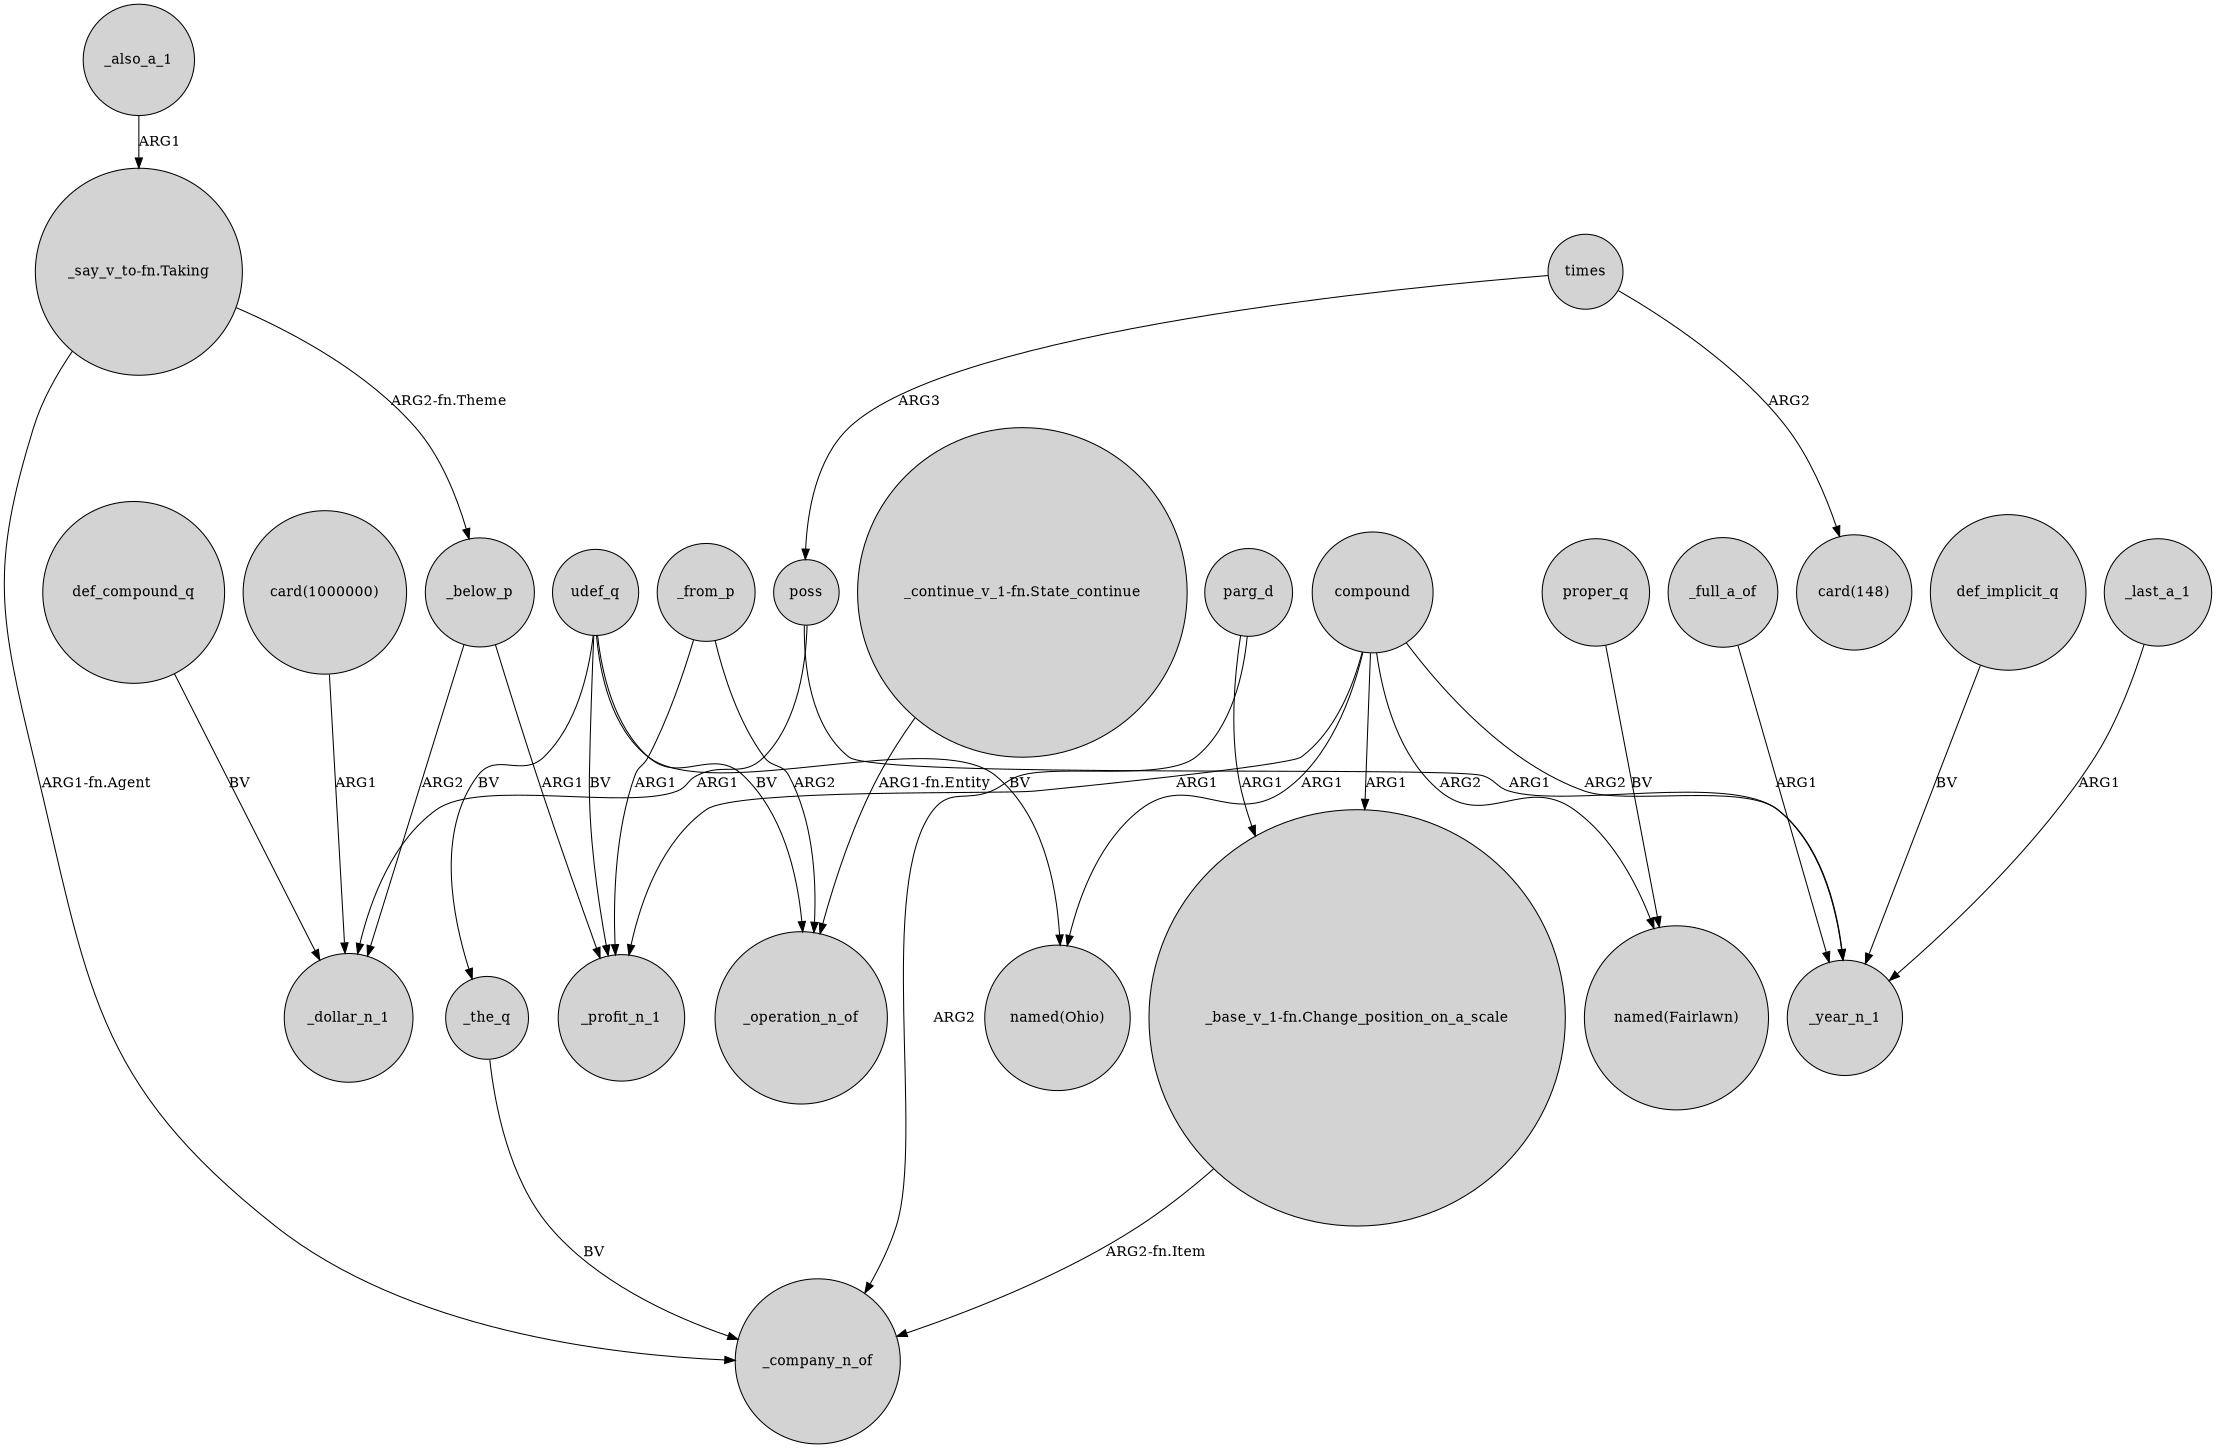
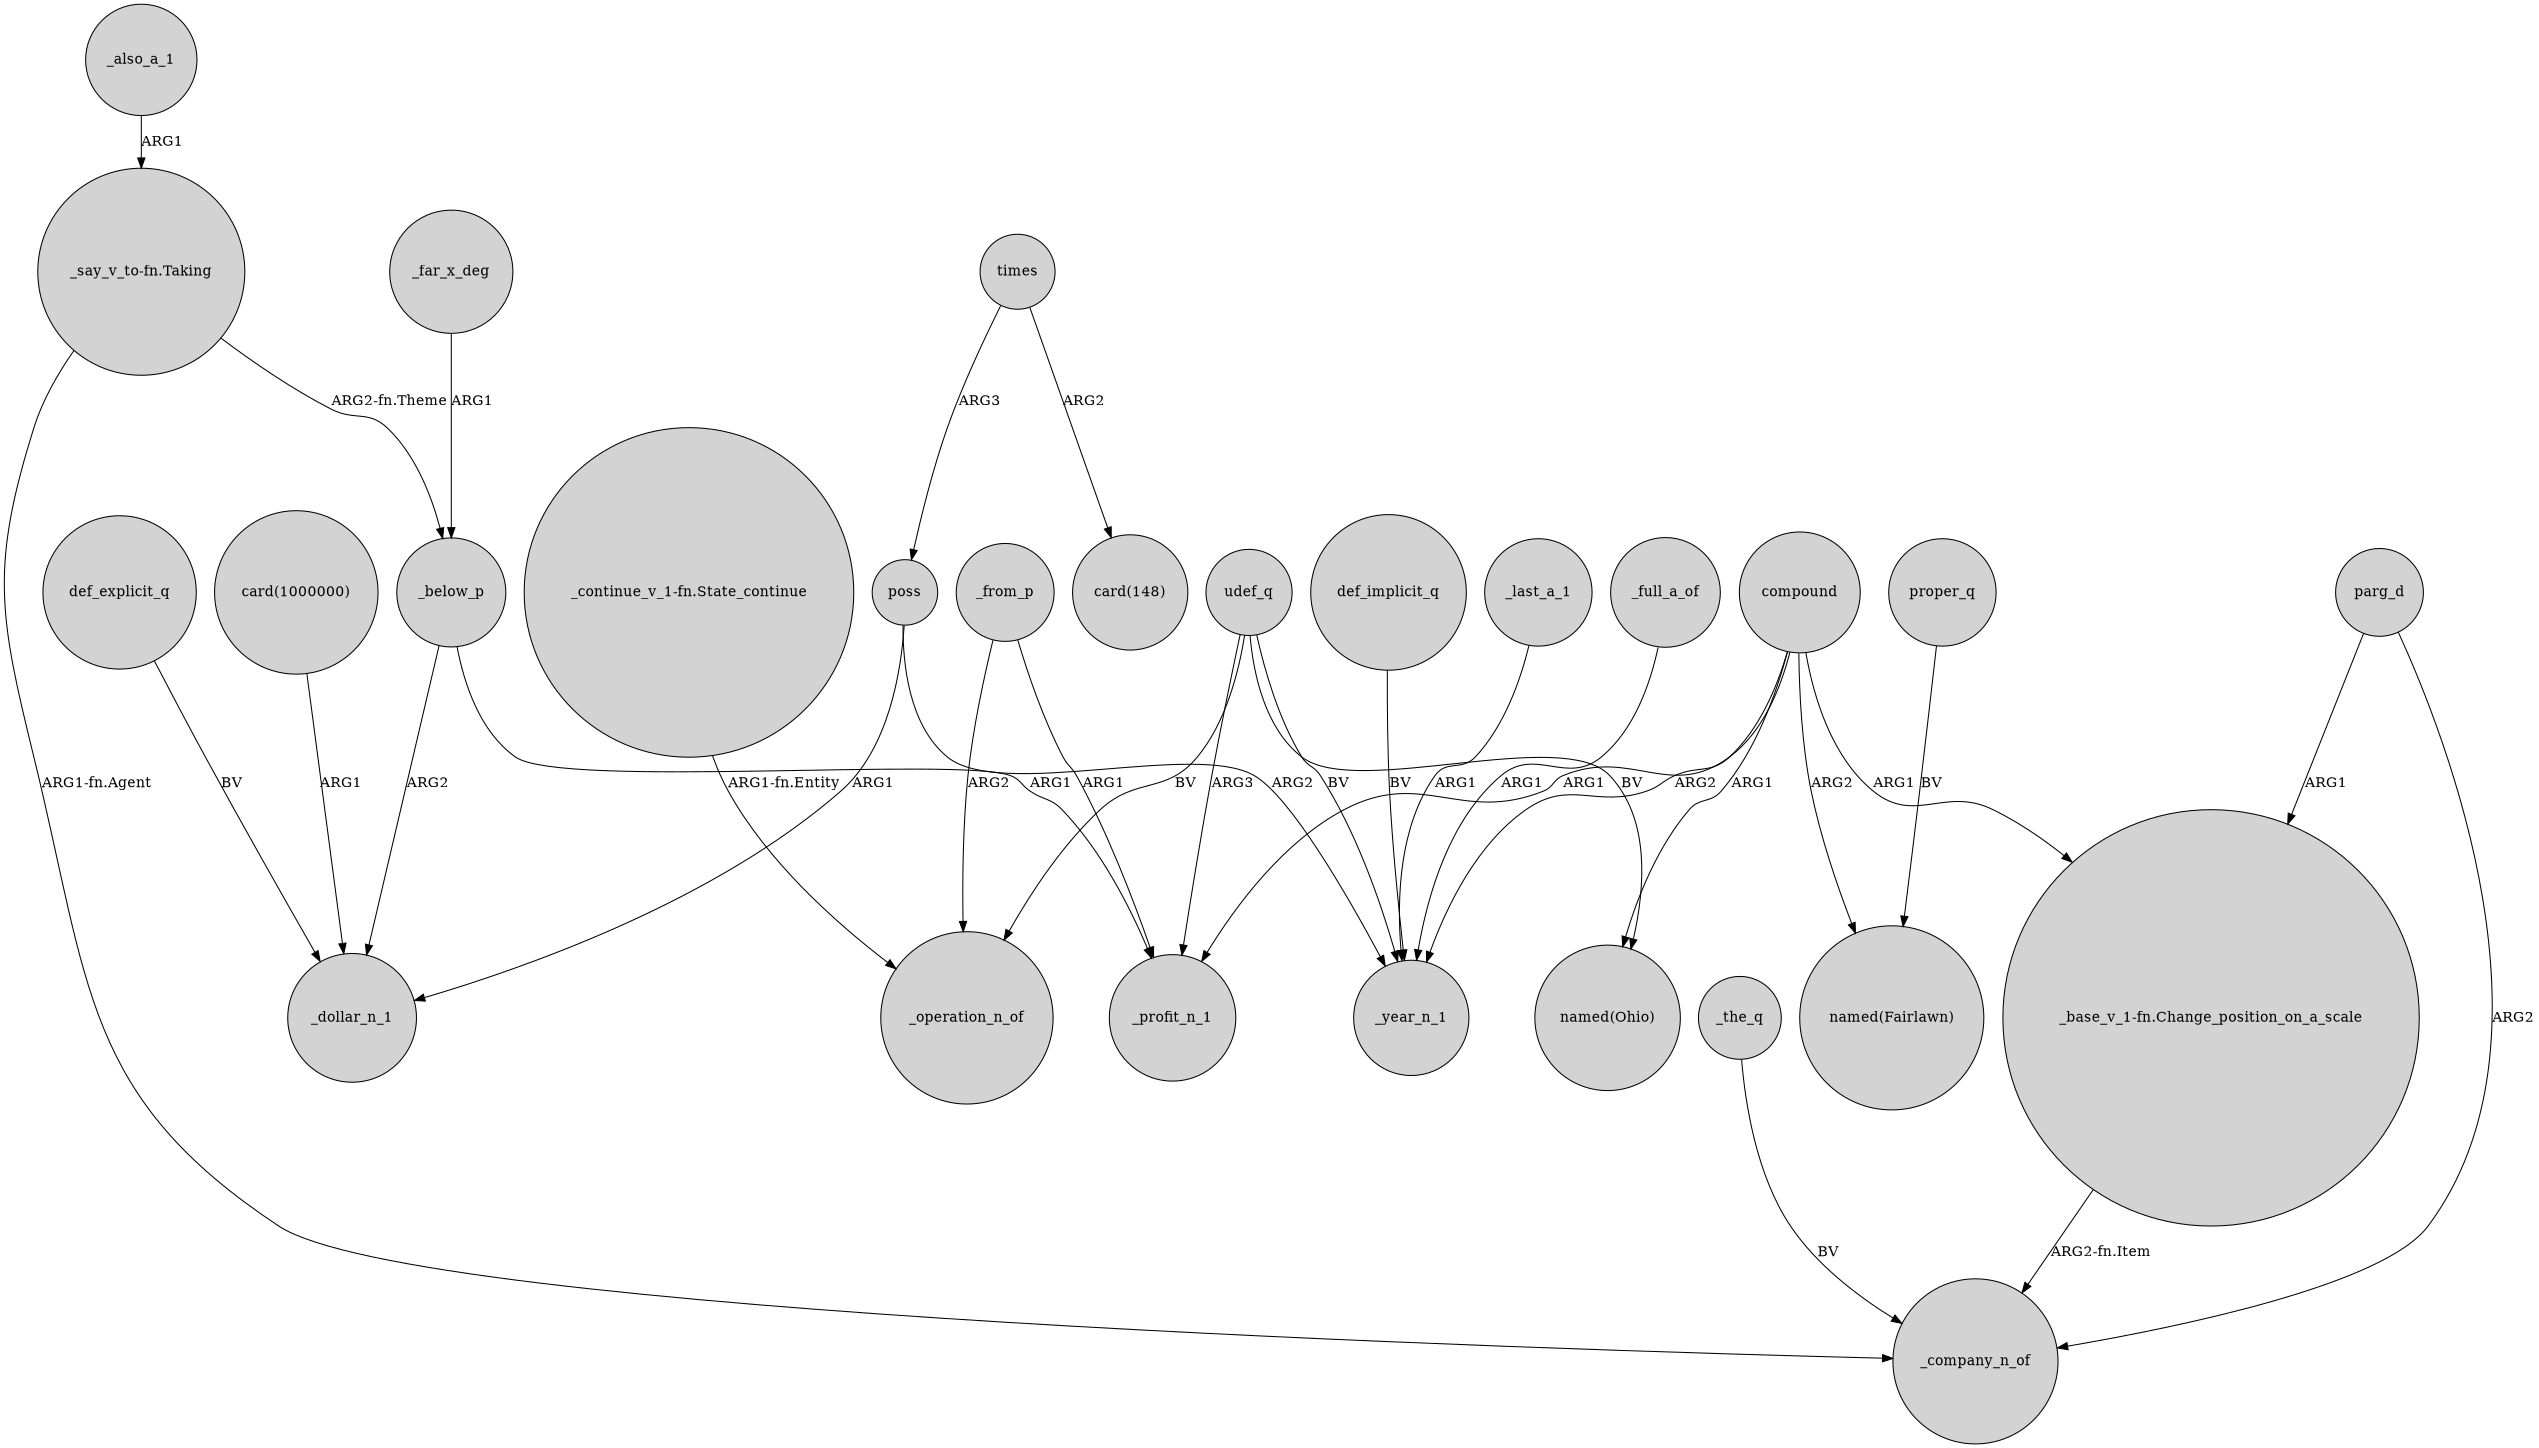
node "_far_x_deg": added
node "def_compound_q": label "def_compound_q" -> "def_explicit_q"
edge "udef_q" -> "_the_q": now "udef_q" -> "_year_n_1"
edge "udef_q" -> "_profit_n_1": label "BV" -> "ARG3"
edge "poss" -> "_year_n_1": label "ARG1" -> "ARG2"
